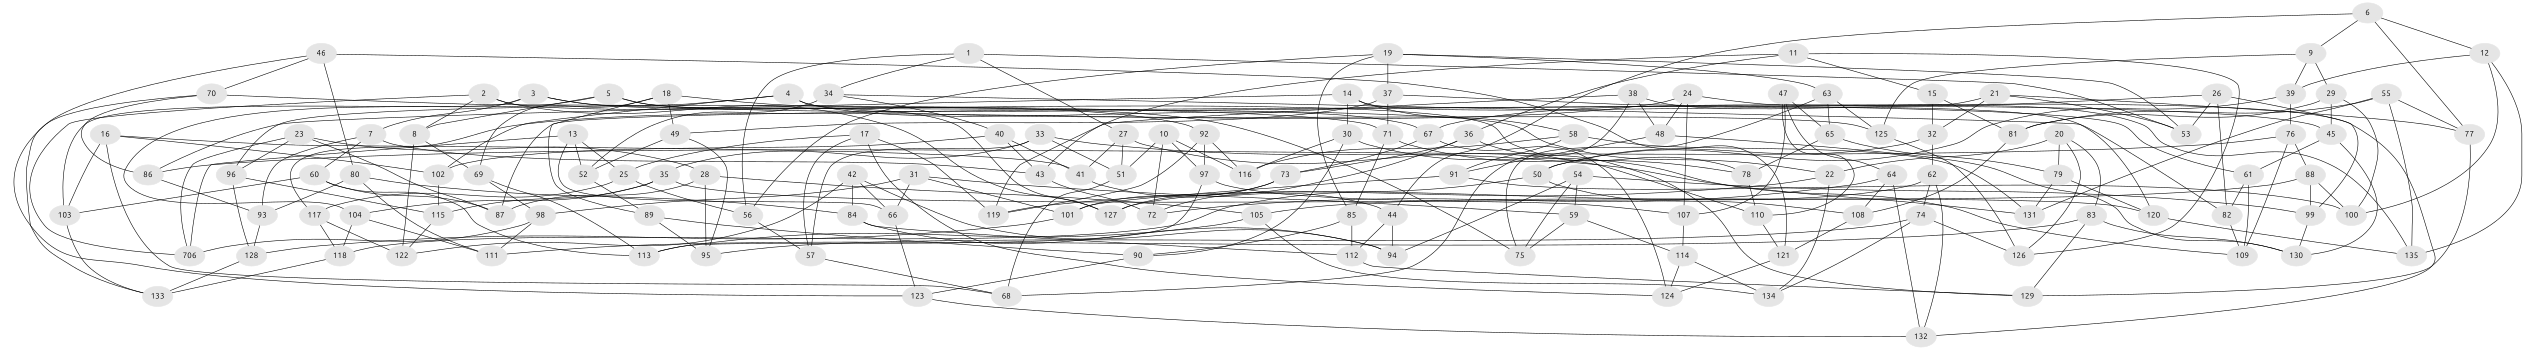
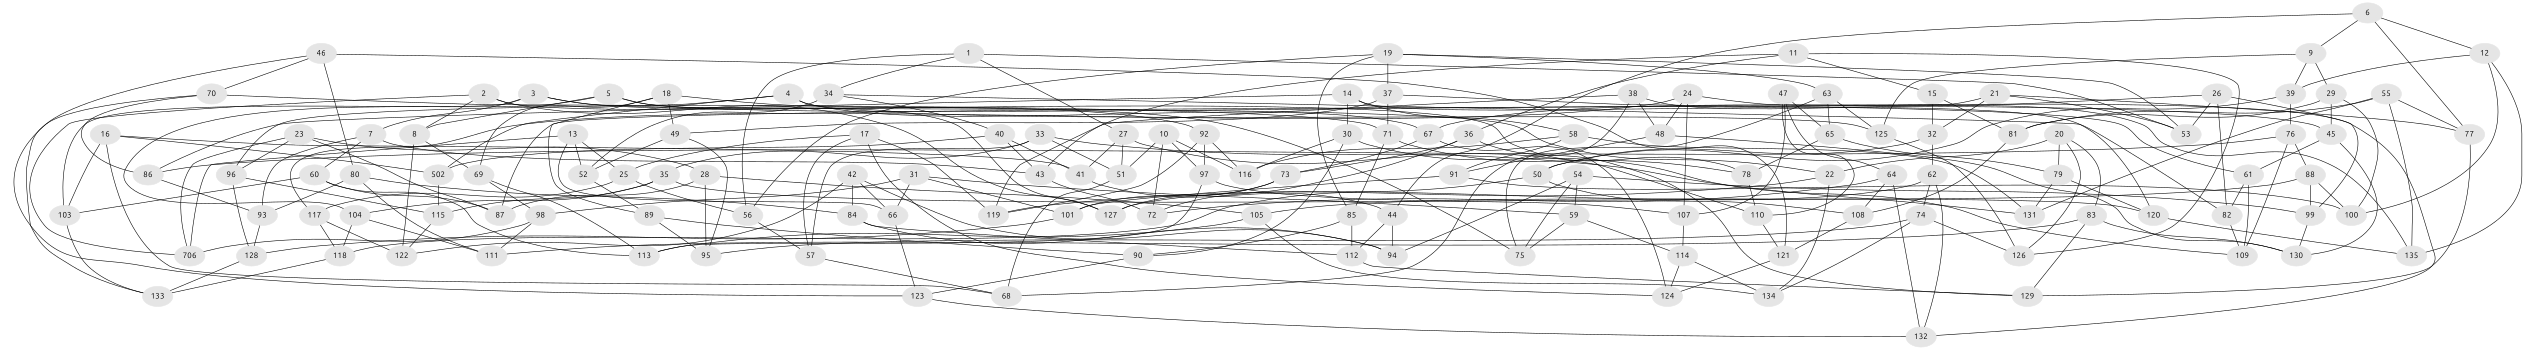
node "102": label "102" -> "502"
